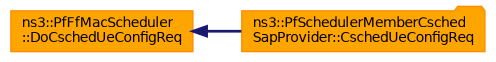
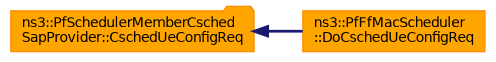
edge "ns3::PfSchedulerMemberCsched SapProvider::CschedUeConfigReq" -> "ns3::PfFfMacScheduler ::DoCschedUeConfigReq": reversed
